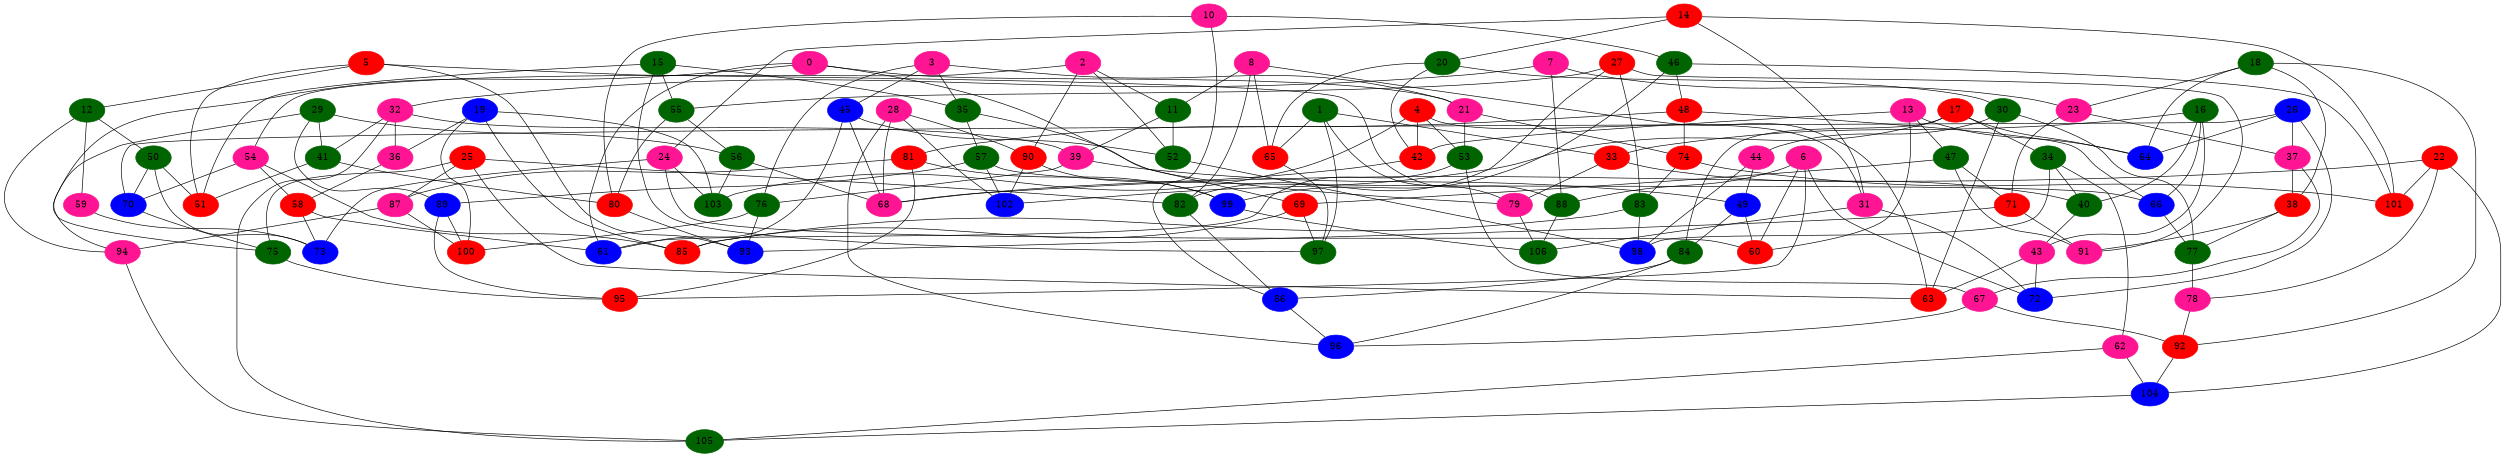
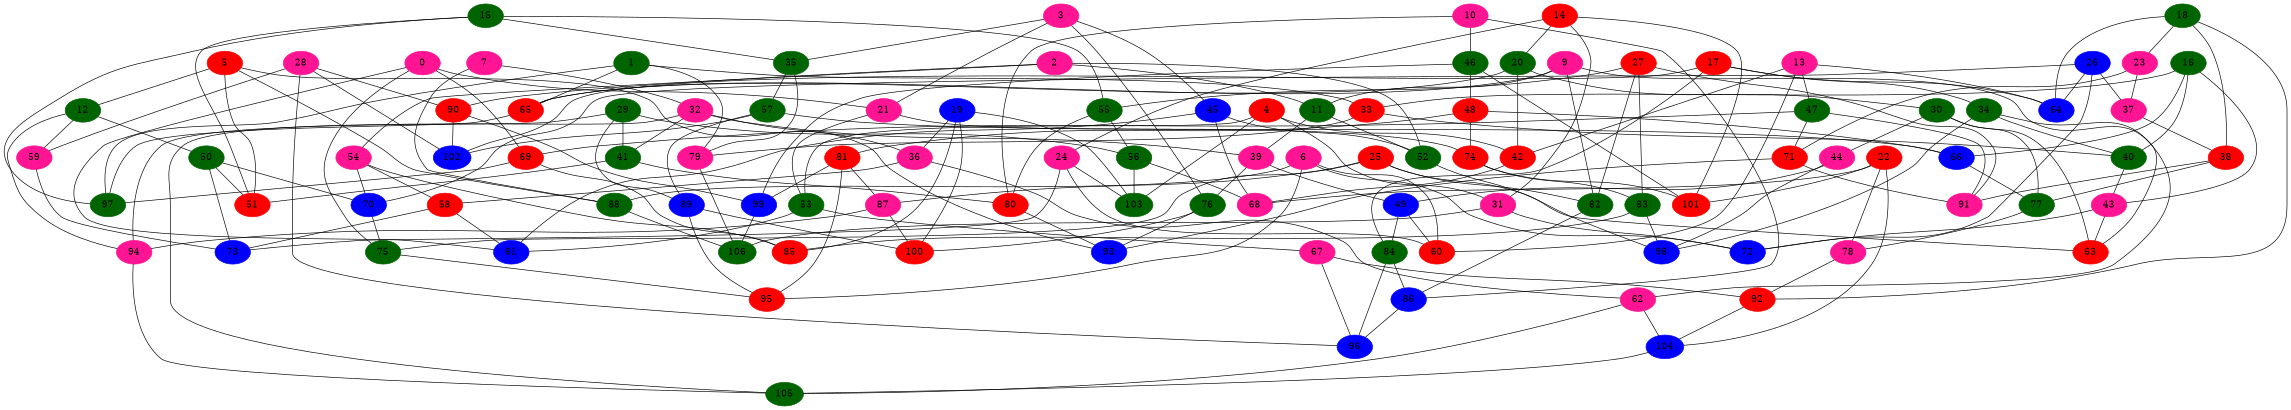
node "8": label "8" -> "9"
edge "7" -- "23": removed
edge "28" -- "68": now "28" -- "59"
edge "36" -- "62": added
edge "37" -- "67": removed
